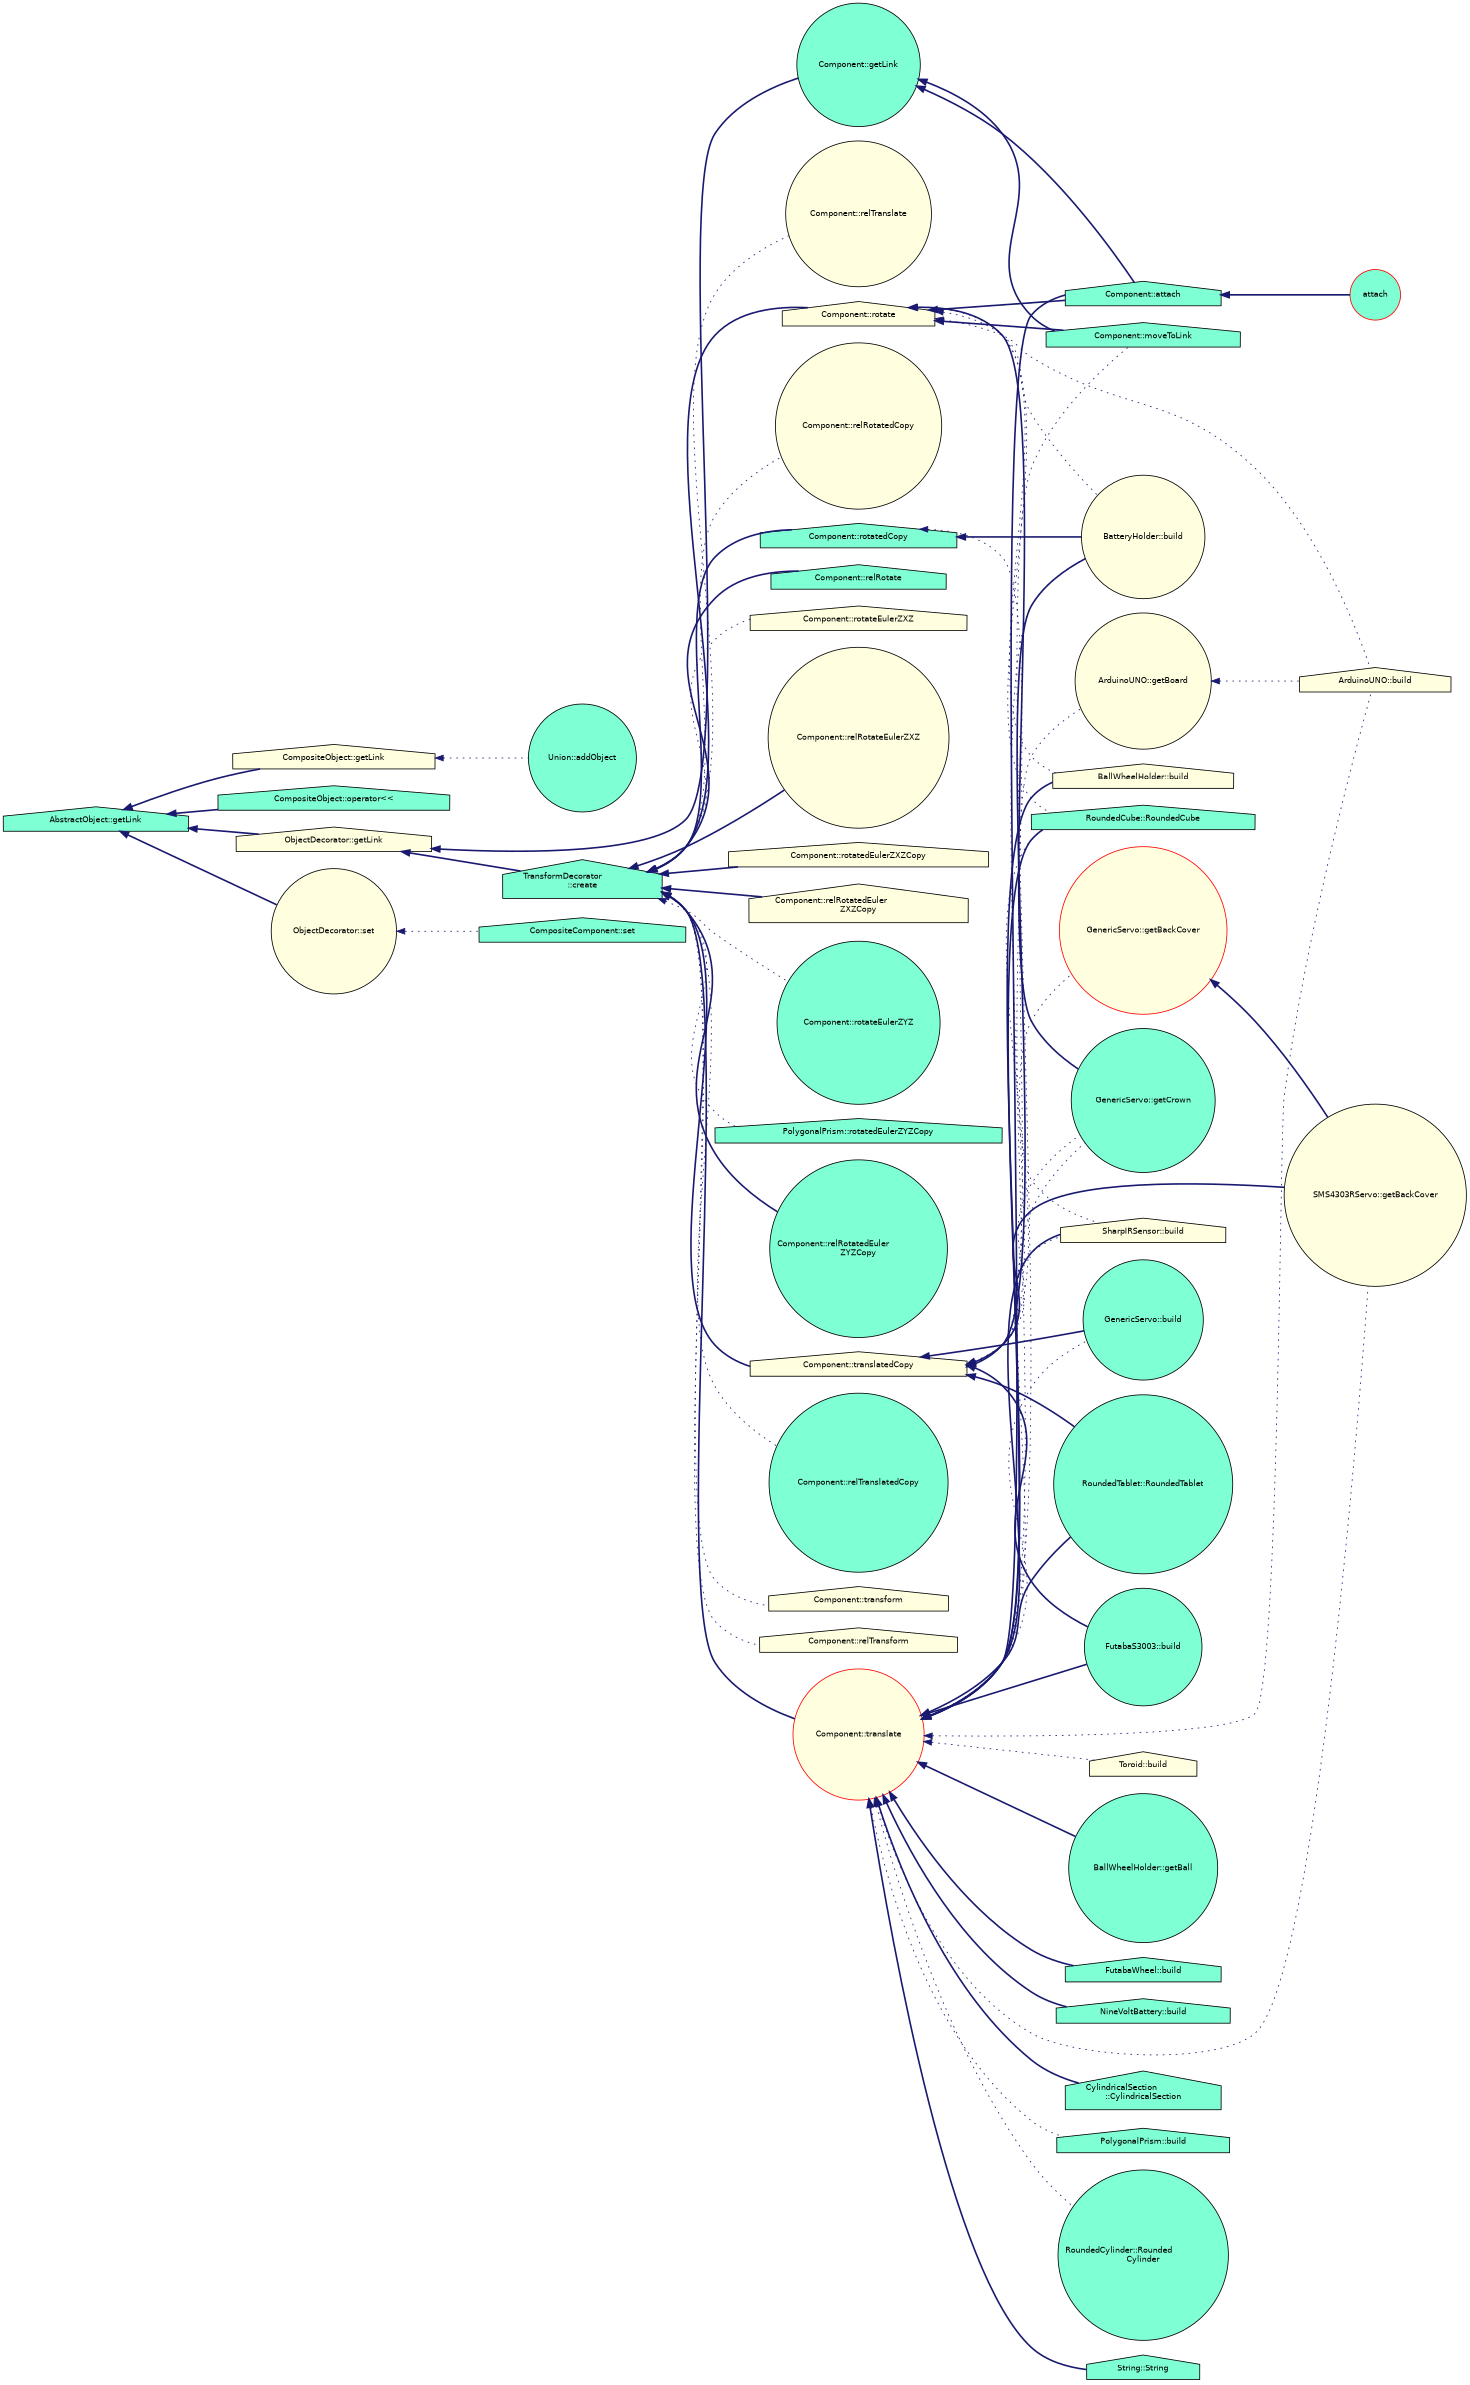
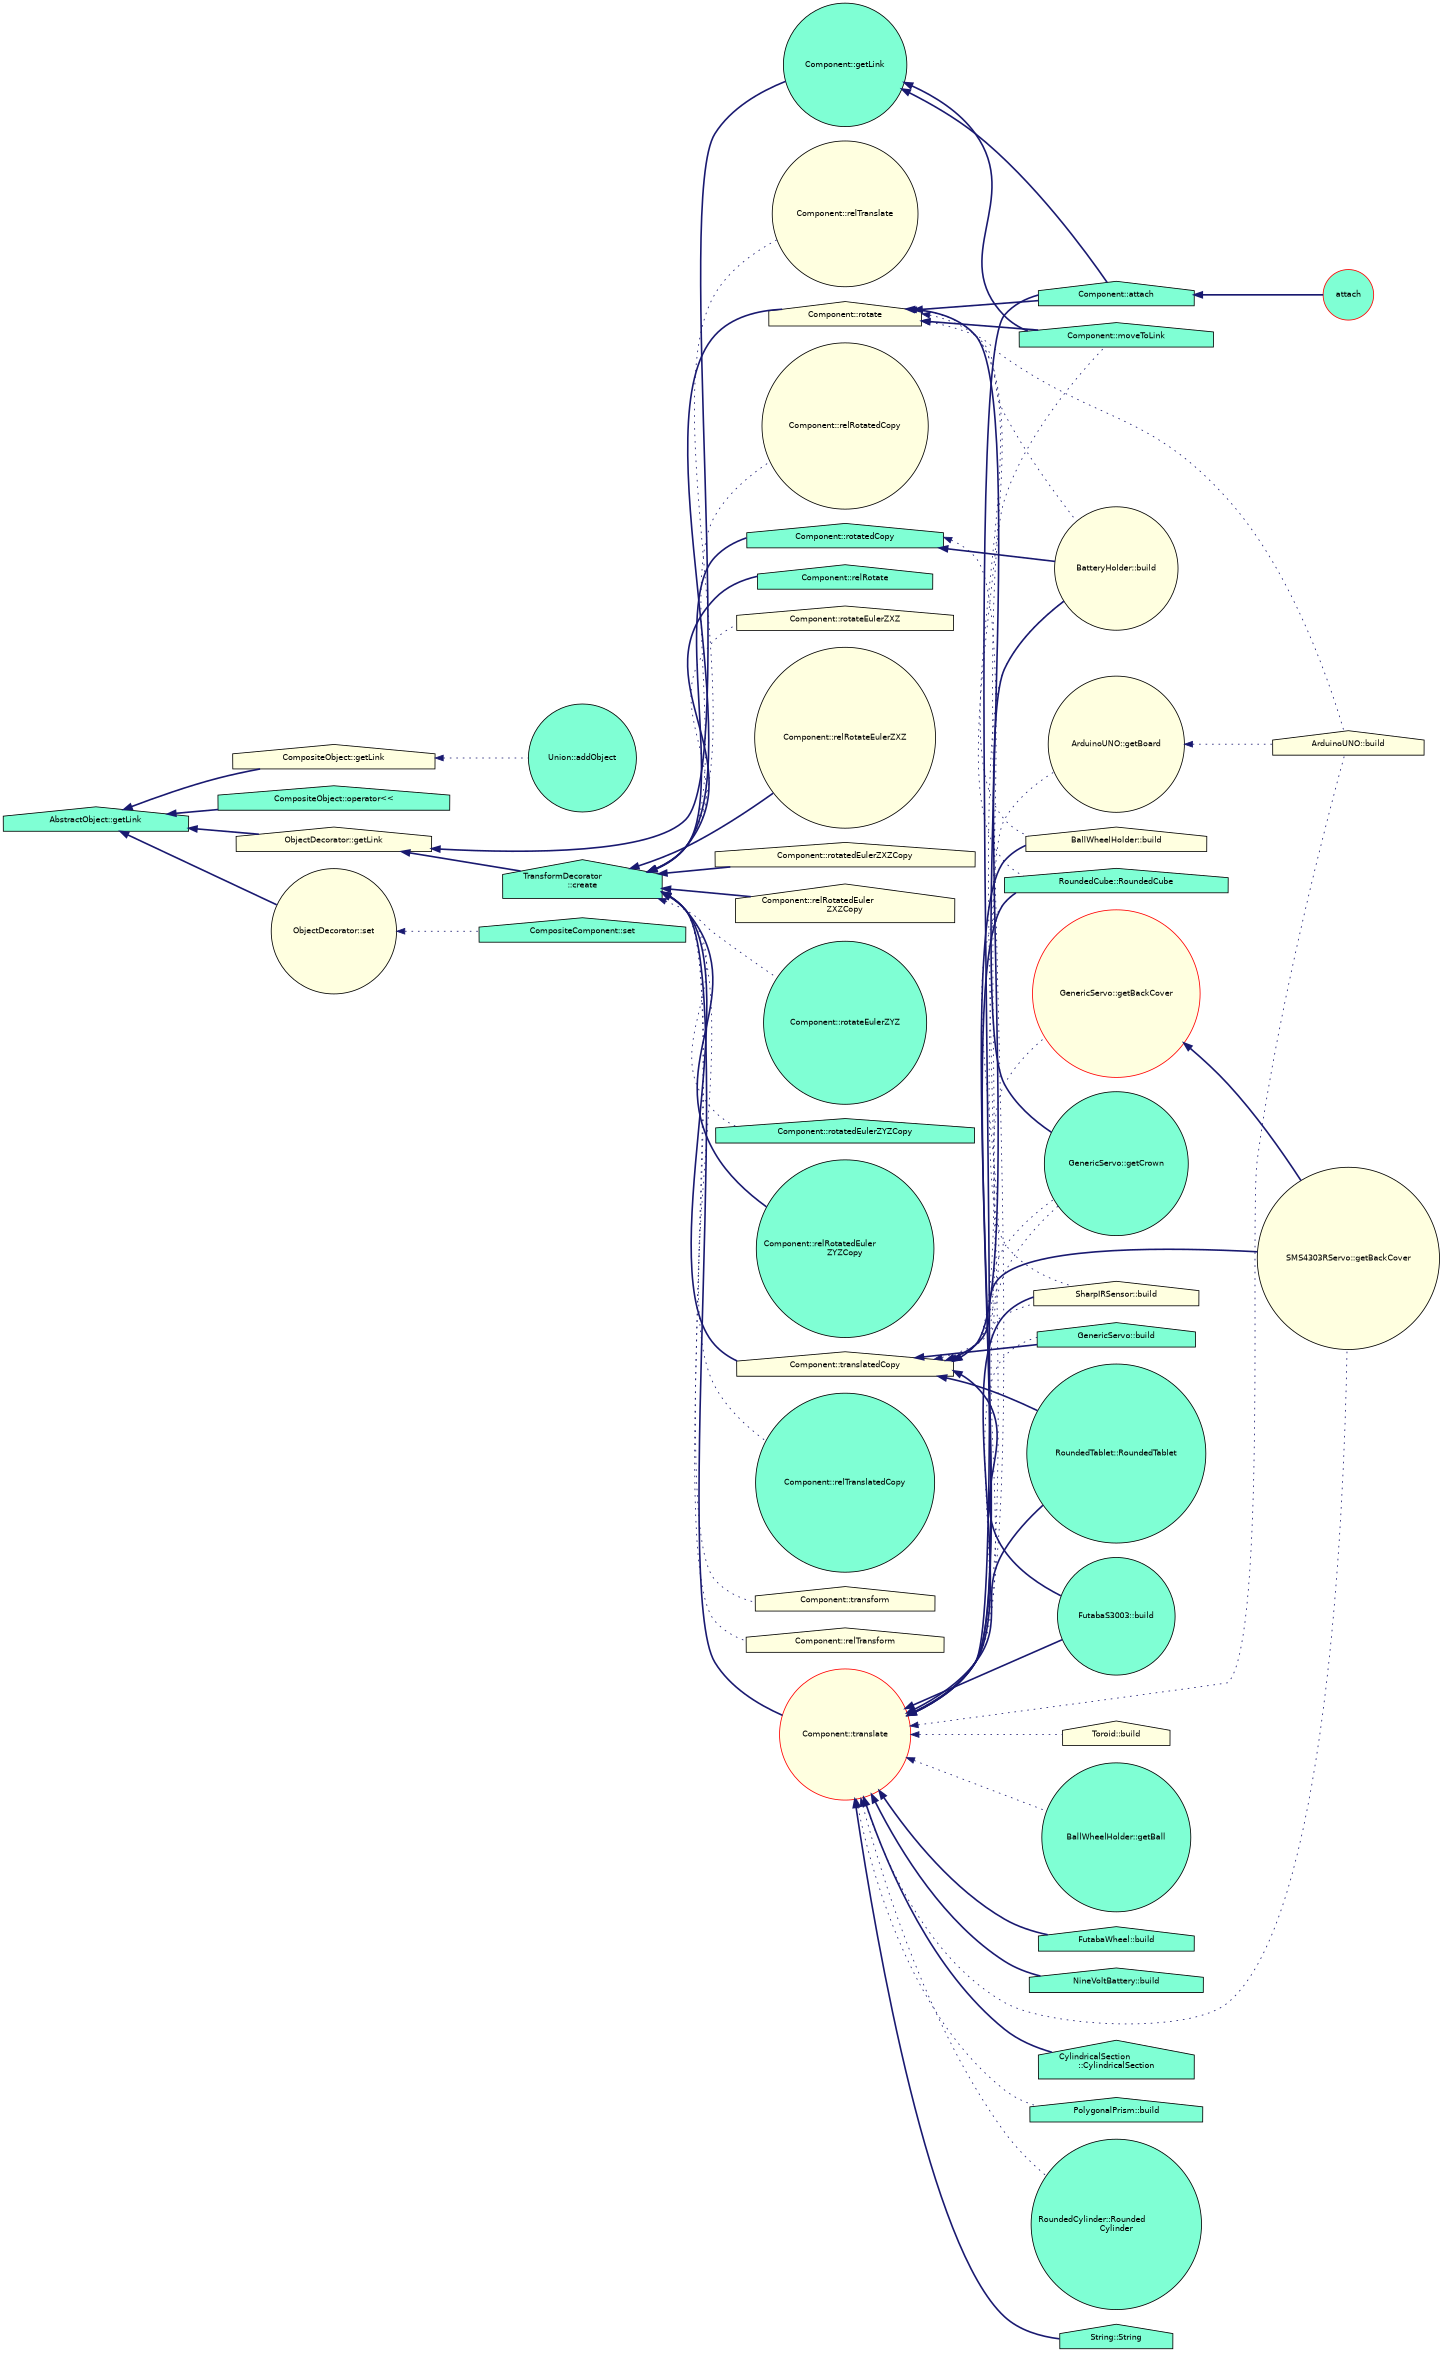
node "PolygonalPrism::rotatedEulerZYZCopy": label "PolygonalPrism::rotatedEulerZYZCopy" -> "Component::rotatedEulerZYZCopy"
node "GenericServo::build": shape circle -> house
edge "BallWheelHolder::getBall" -> "Component::translate": style bold -> dotted
